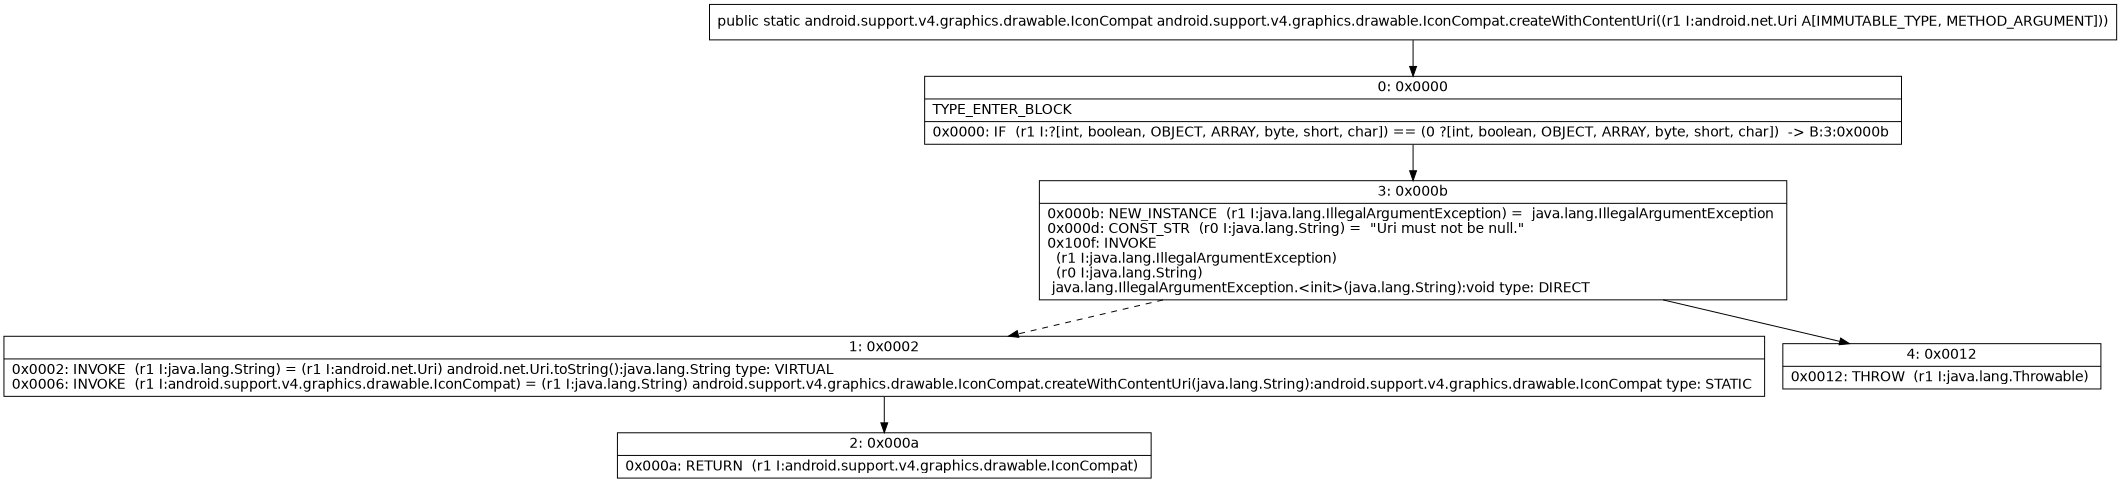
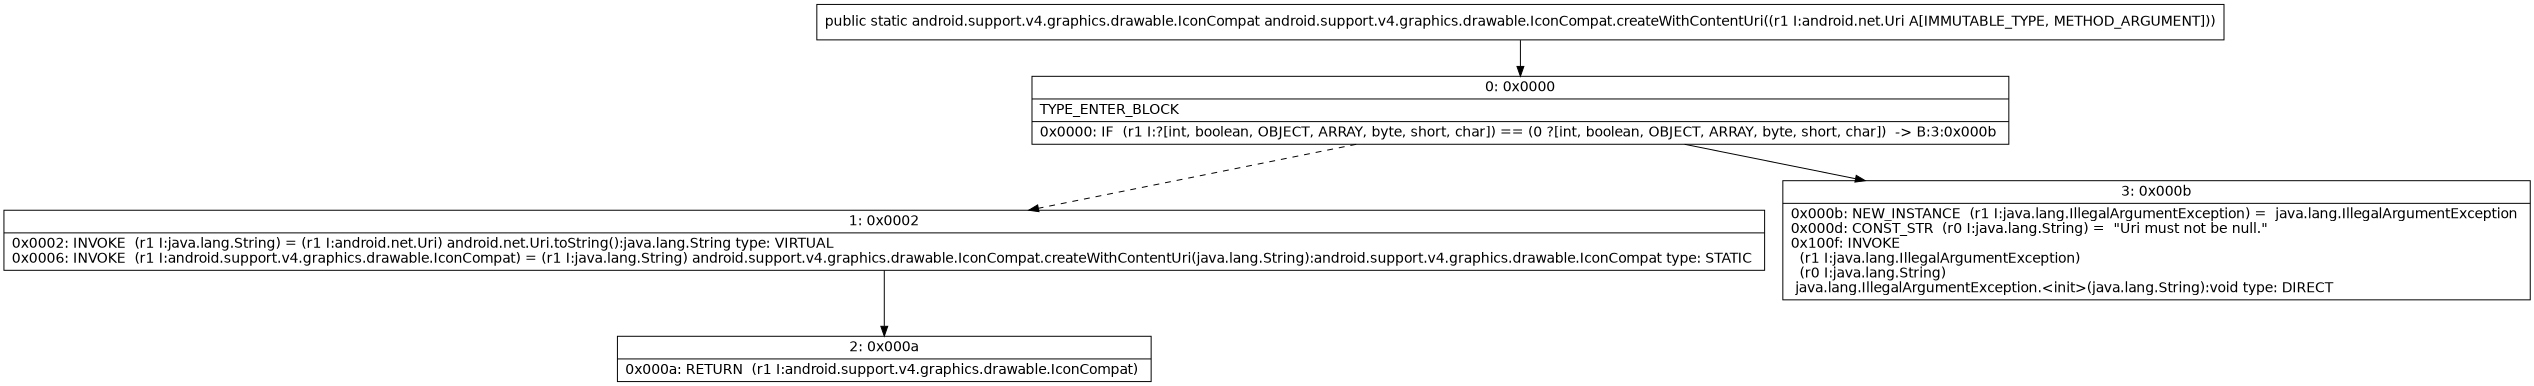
edge "3: 0x000b" -> "1: 0x0002": now "0: 0x0000" -> "1: 0x0002"
node "4: 0x0012": removed
